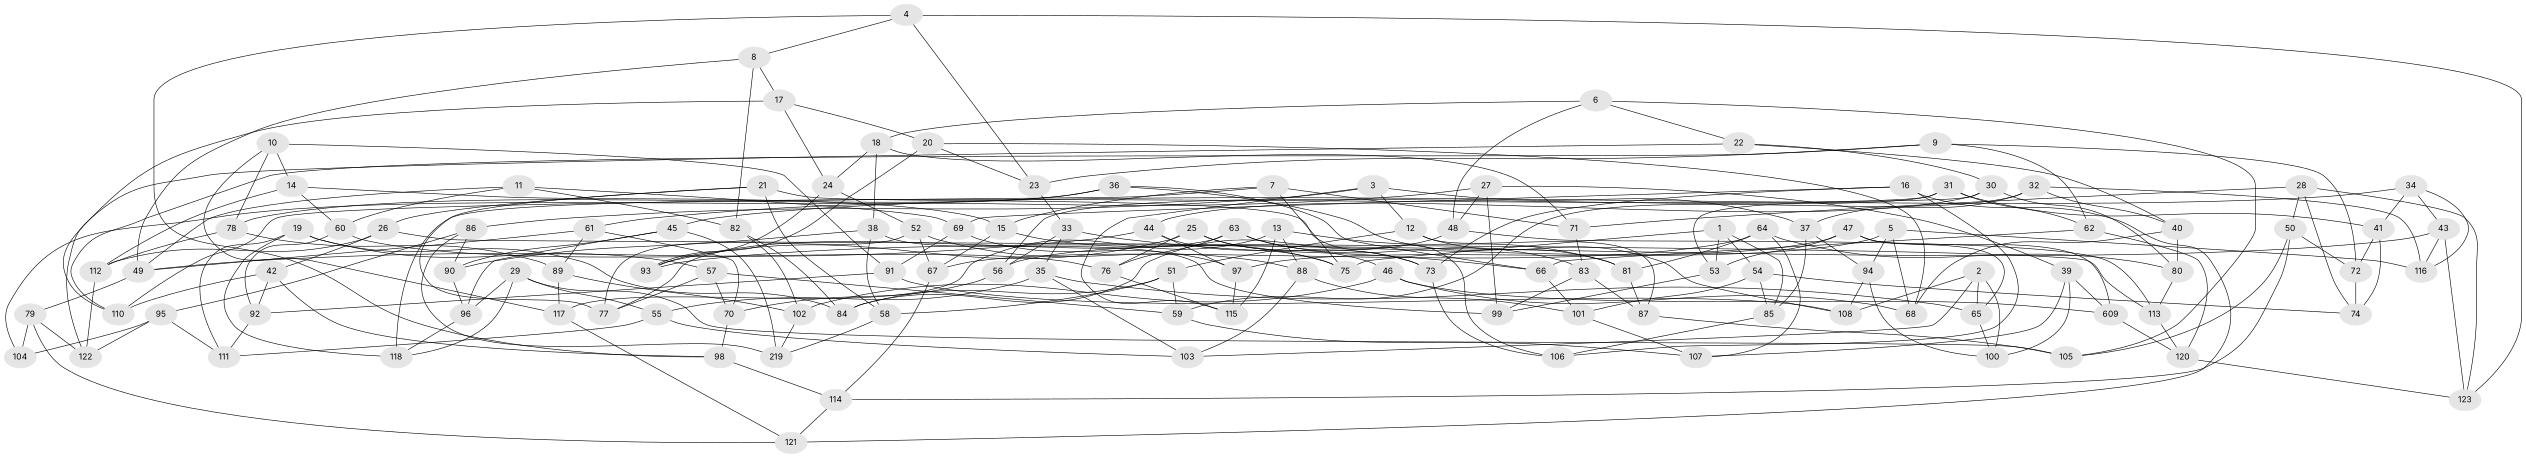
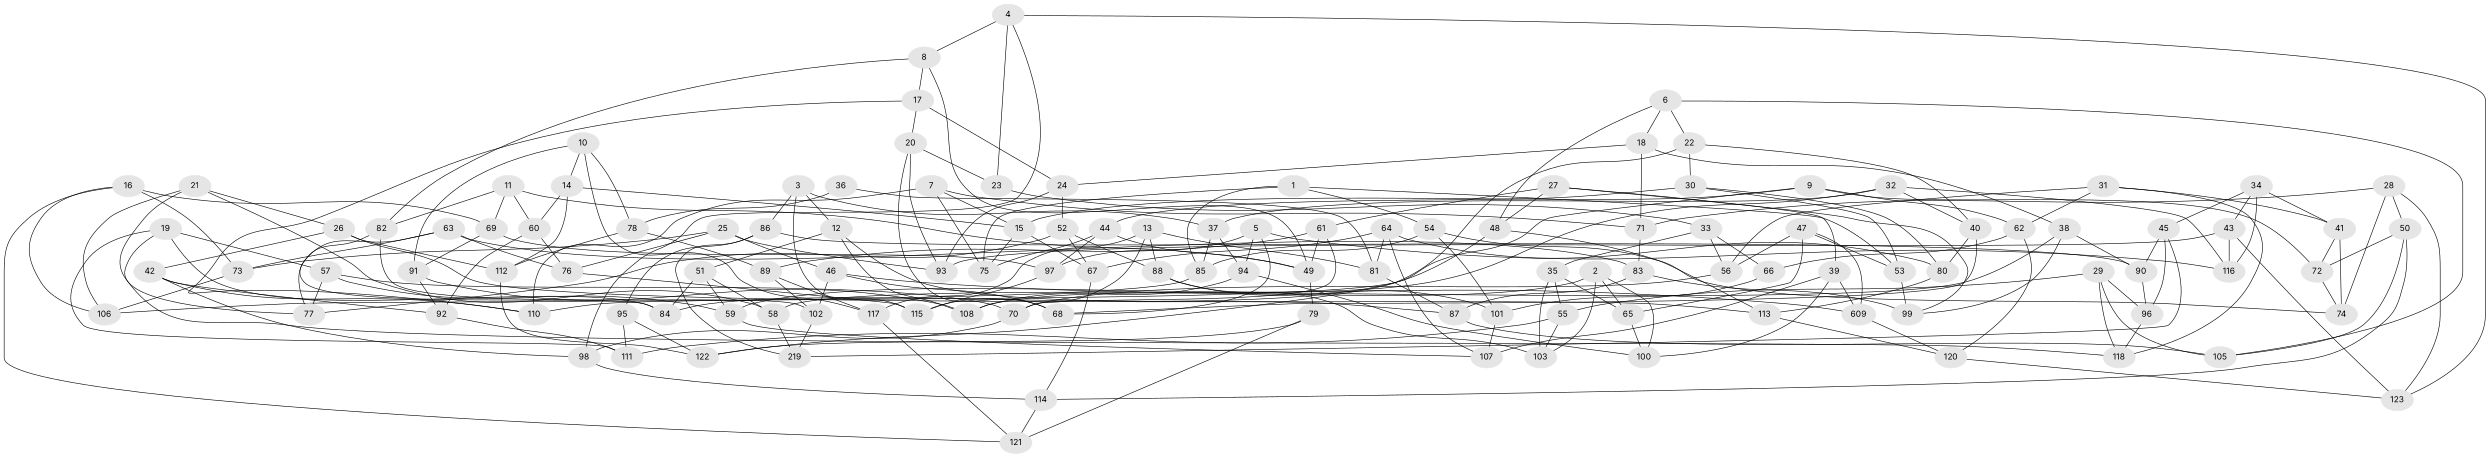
edge "9" -- "23": now "9" -- "15"
edge "36" -- "66": removed
node "104": removed
